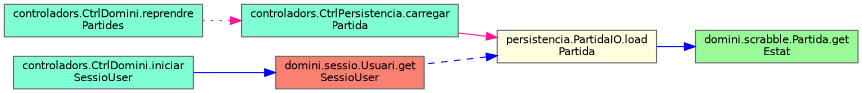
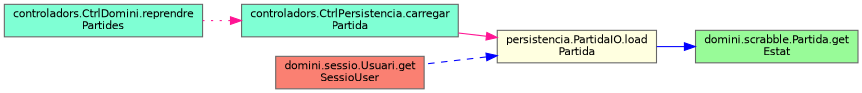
node "controladors.CtrlDomini.iniciar SessioUser": removed
